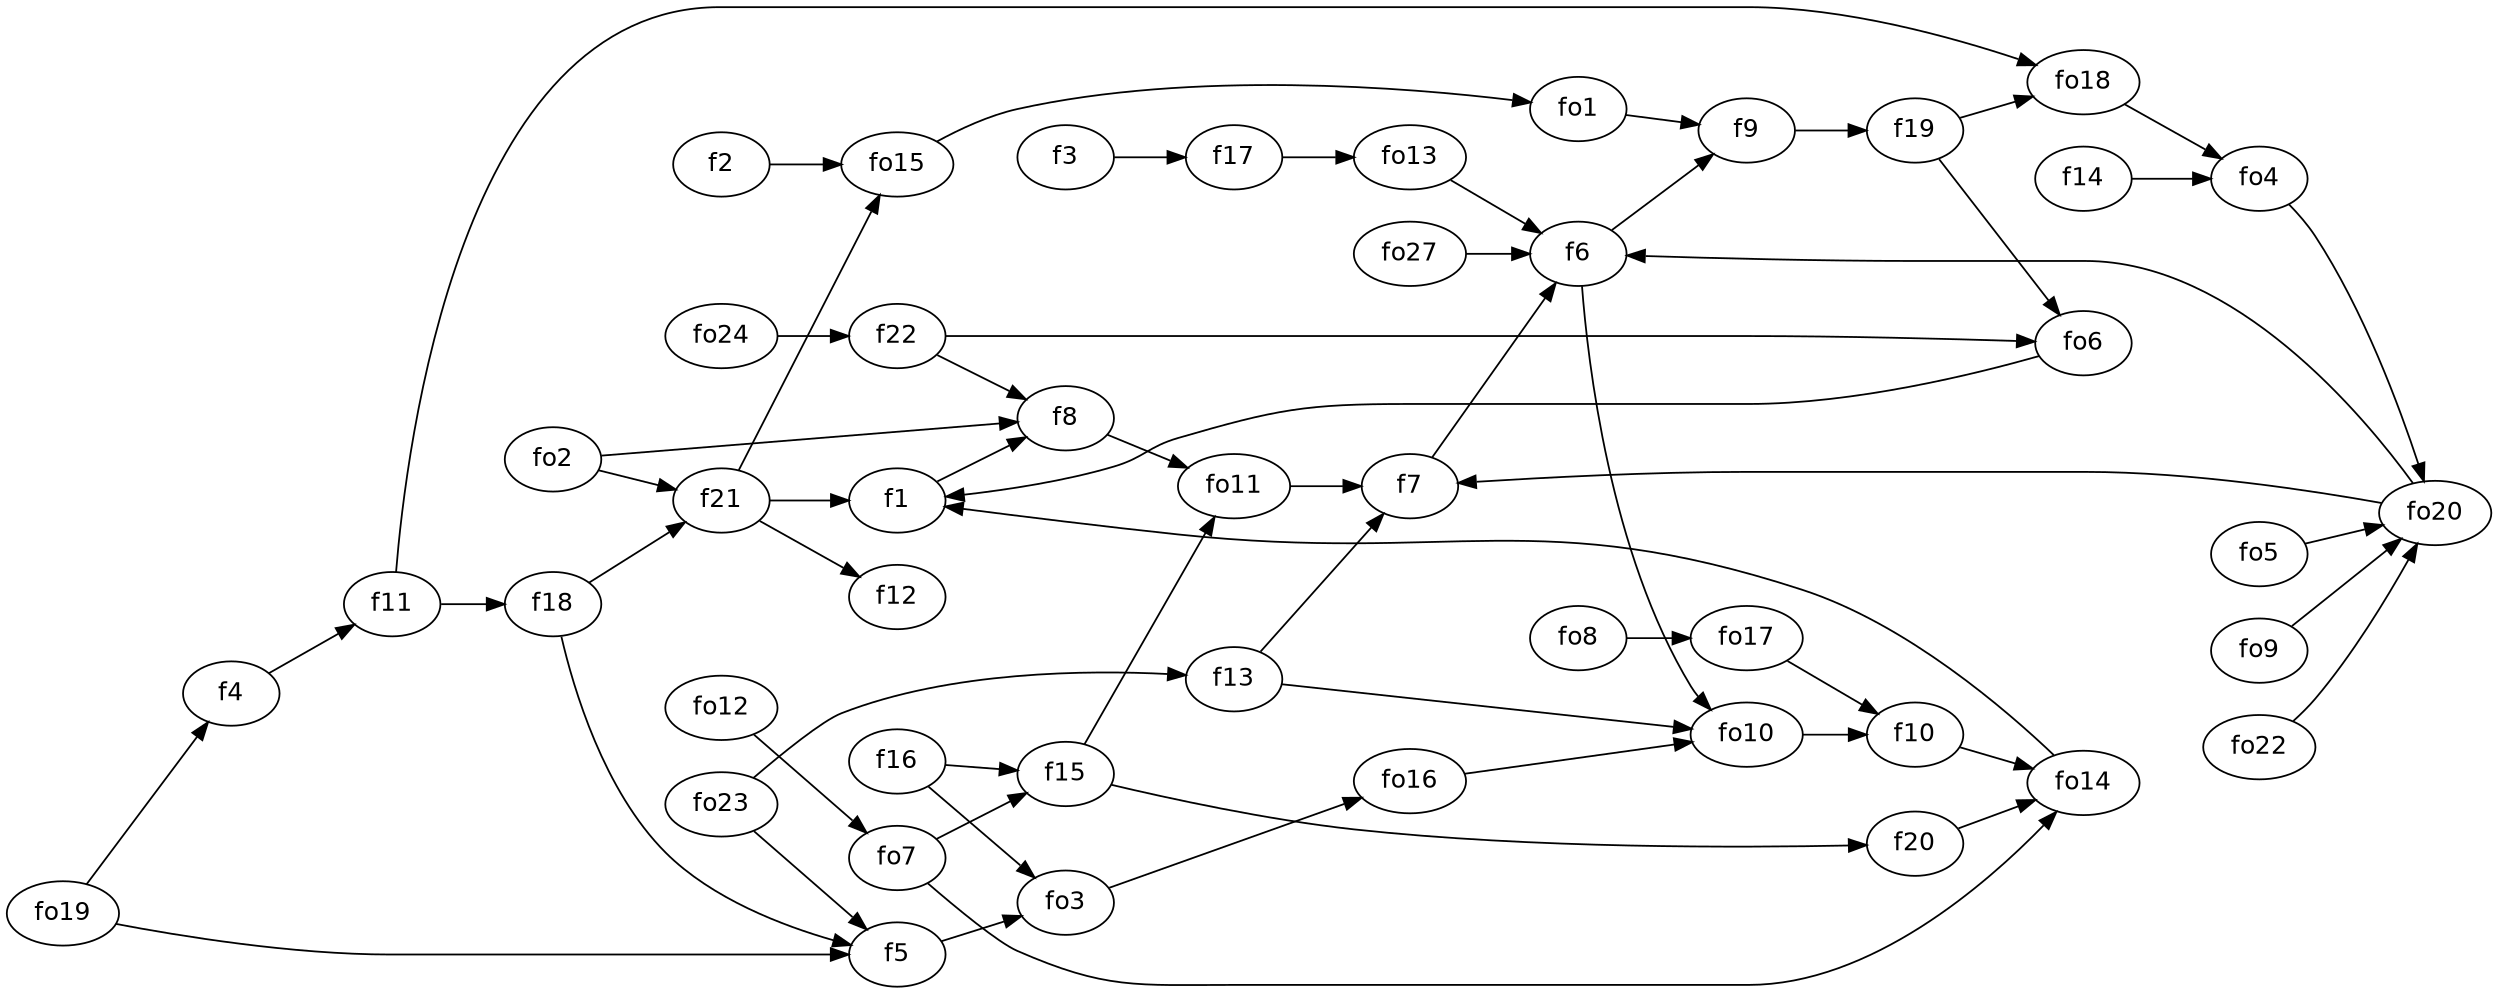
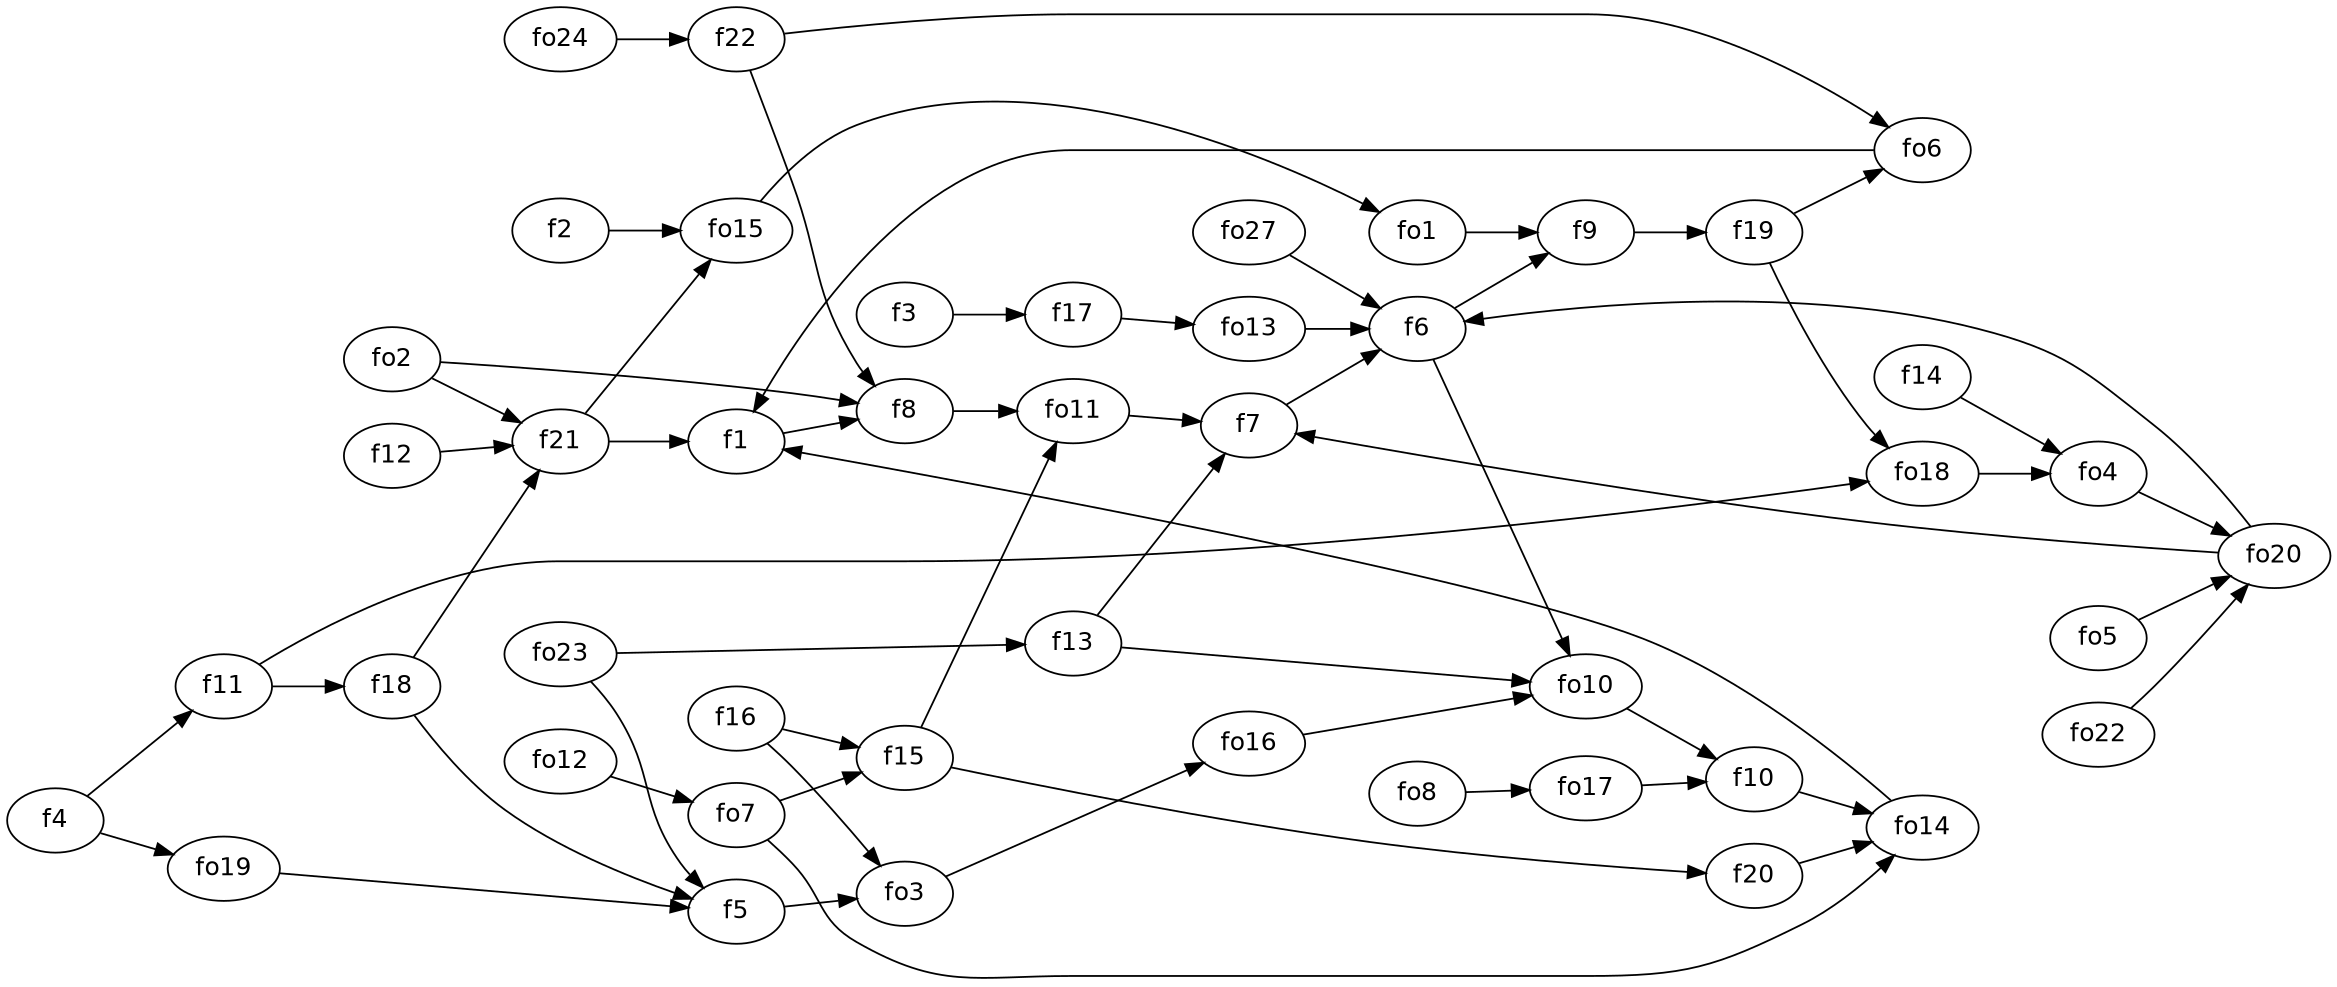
edge "f21" -> "f12": reversed
node "fo9": removed
edge "fo19" -> "f4": reversed
